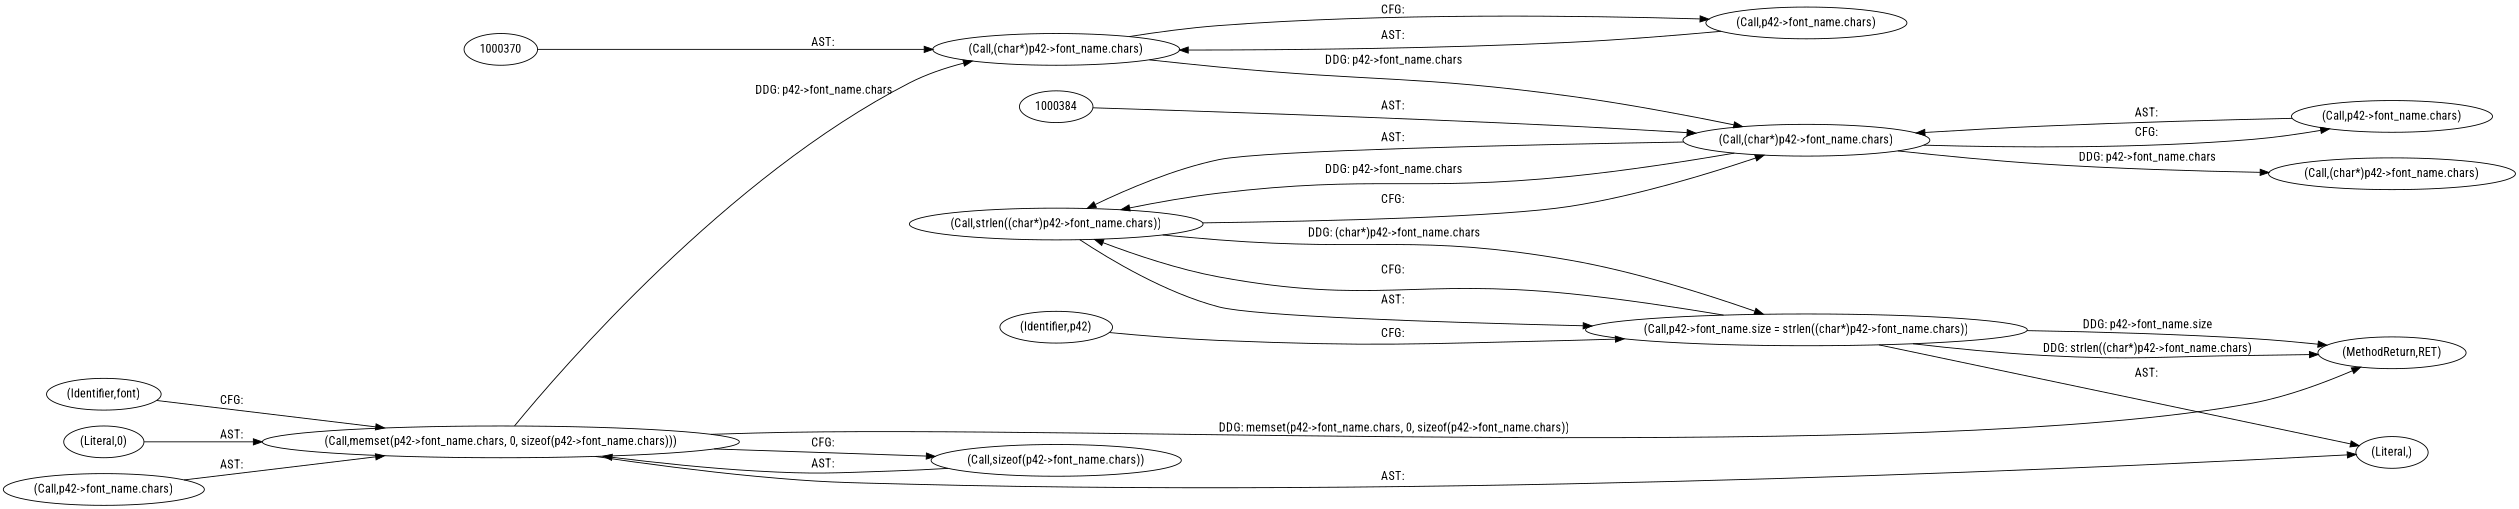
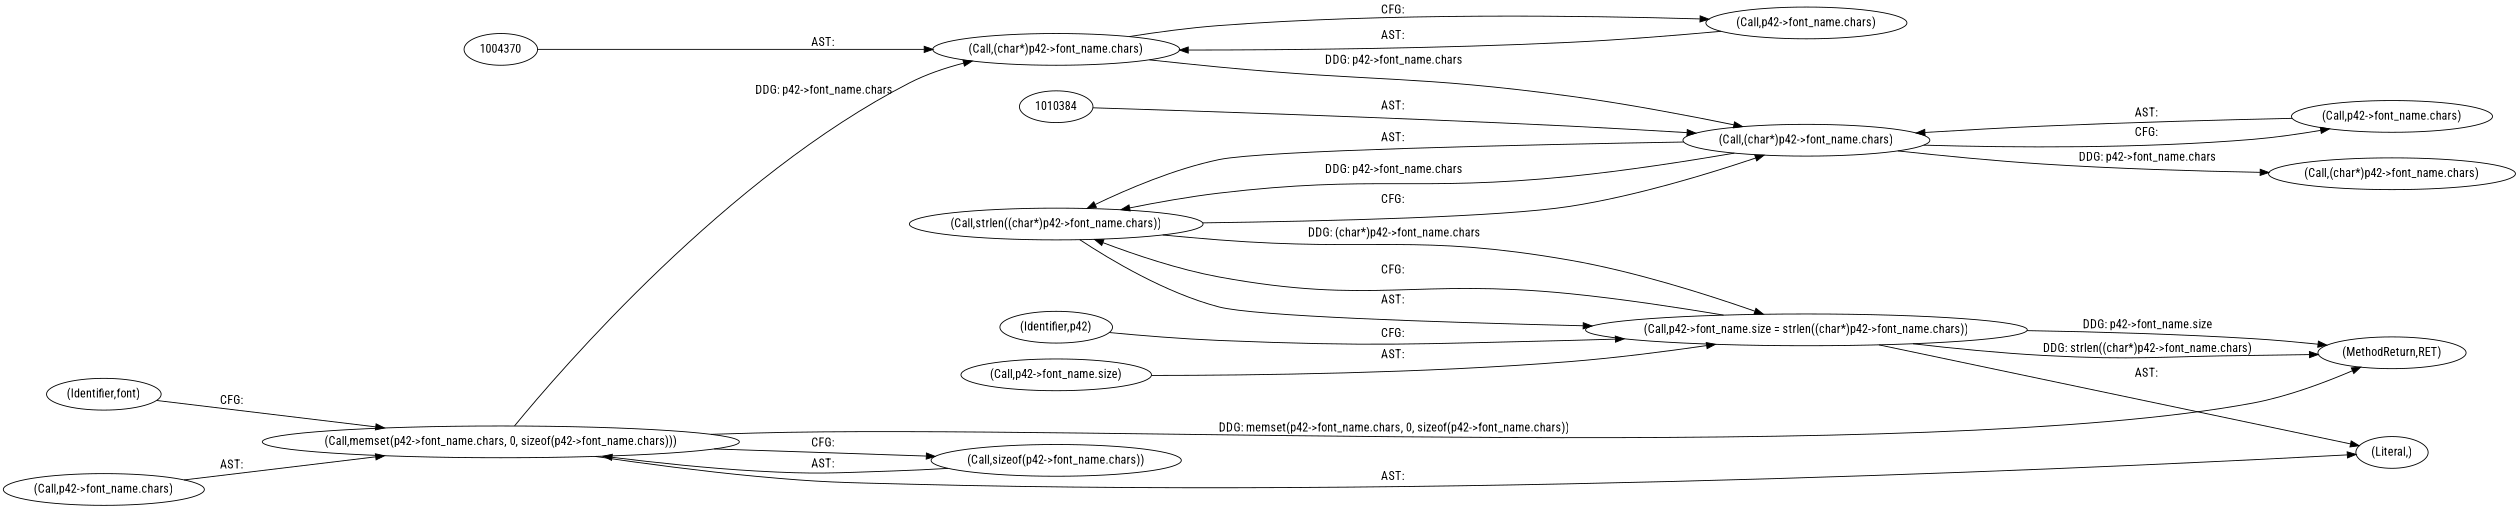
node "1000370": label "1000370" -> "1004370"
node "1000384": label "1000384" -> "1010384"
node "(Call,p42->font_name.size)": added
node "(Literal,0)": removed
